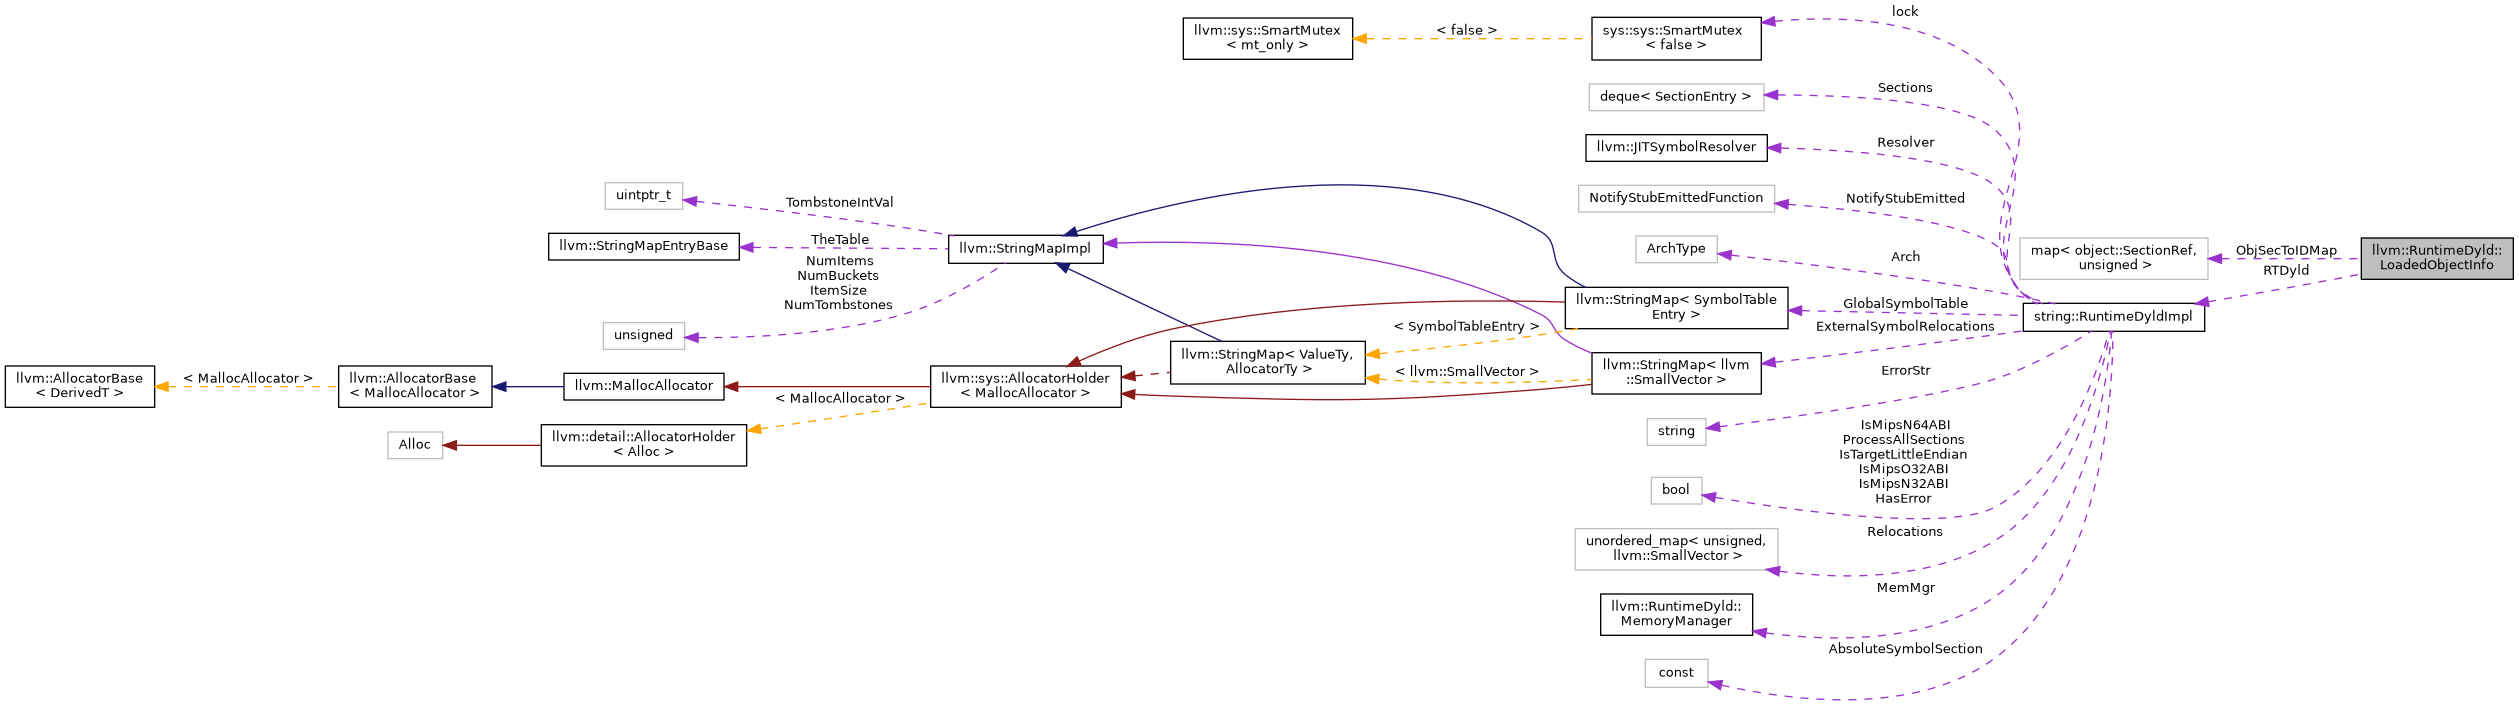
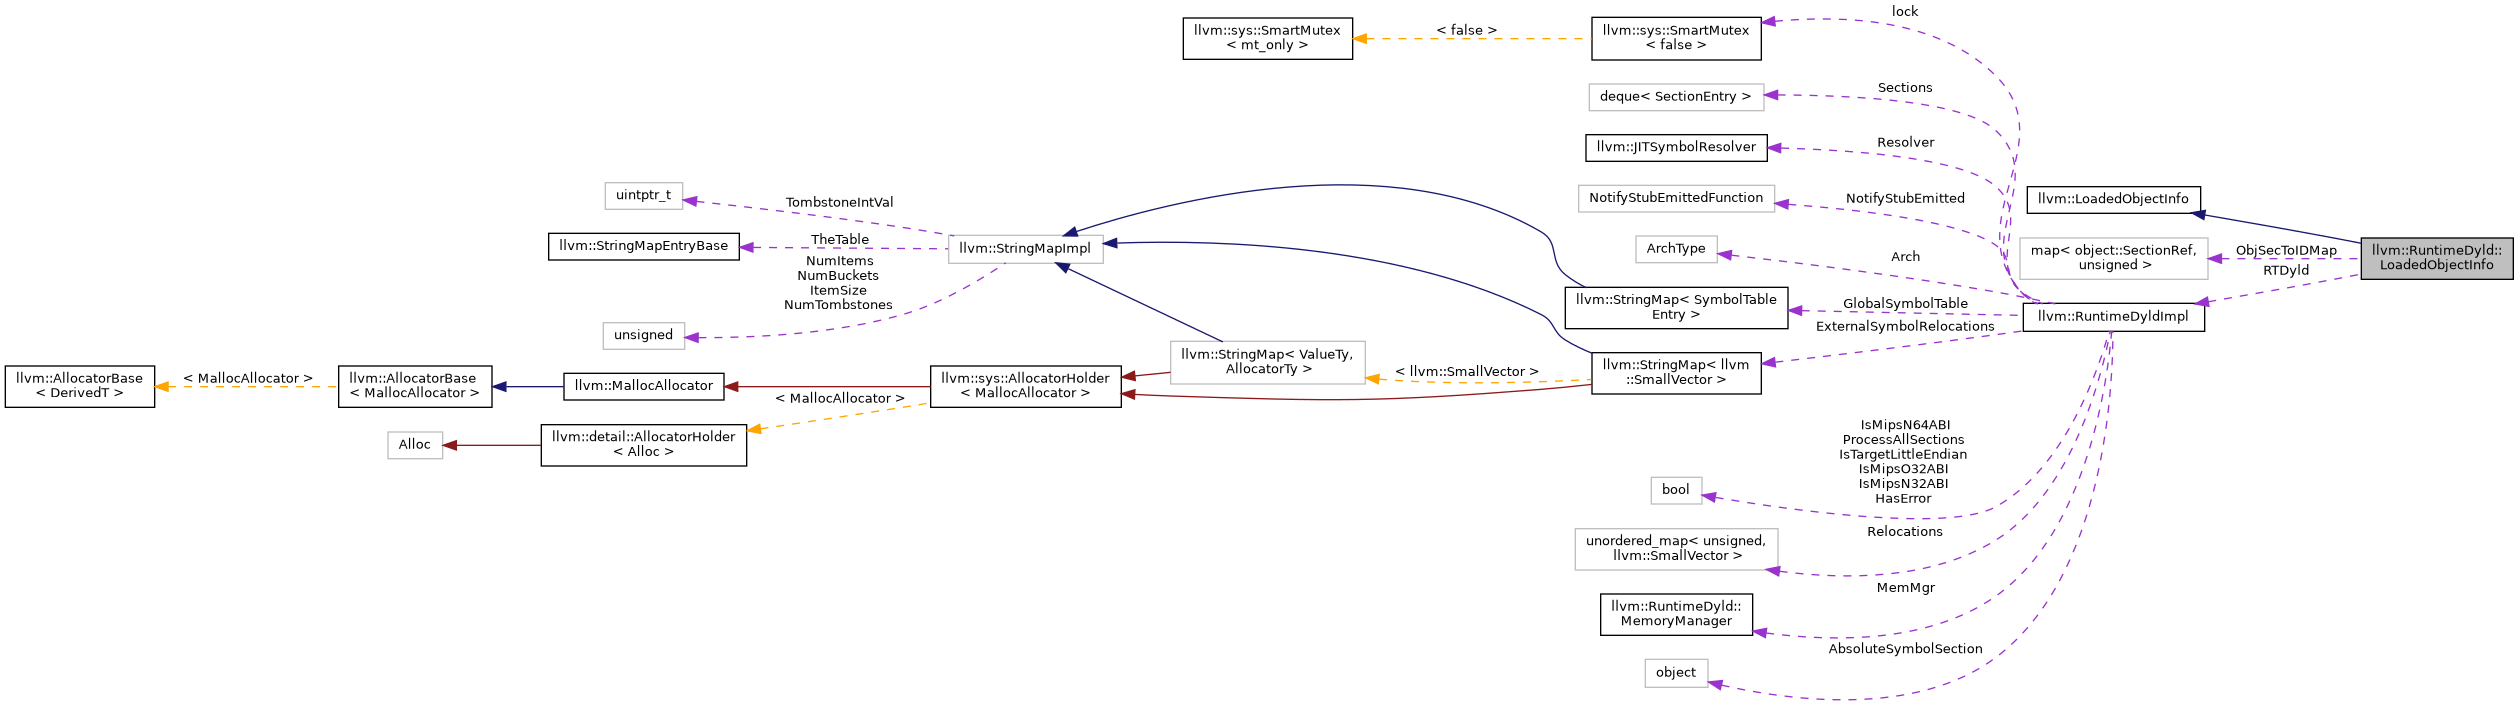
node "sys::sys::SmartMutex < false >": label "sys::sys::SmartMutex < false >" -> "llvm::sys::SmartMutex < false >"
node "llvm::LoadedObjectInfo": added
node "llvm::StringMapImpl": color black -> grey75
edge "llvm::StringMap< llvm ::SmallVector >" -> "llvm::StringMapImpl": color darkorchid3 -> midnightblue
edge "llvm::StringMap< SymbolTable Entry >" -> "llvm::sys::AllocatorHolder < MallocAllocator >": removed
node "string::RuntimeDyldImpl": label "string::RuntimeDyldImpl" -> "llvm::RuntimeDyldImpl"
edge "llvm::StringMap< SymbolTable Entry >" -> "llvm::StringMap< ValueTy, AllocatorTy >": removed, label "< SymbolTableEntry >"
node "llvm::StringMap< ValueTy, AllocatorTy >": color black -> grey75
edge "llvm::StringMap< ValueTy, AllocatorTy >" -> "llvm::sys::AllocatorHolder < MallocAllocator >": style dashed -> solid
node "string": removed
node "const": label "const" -> "object"
